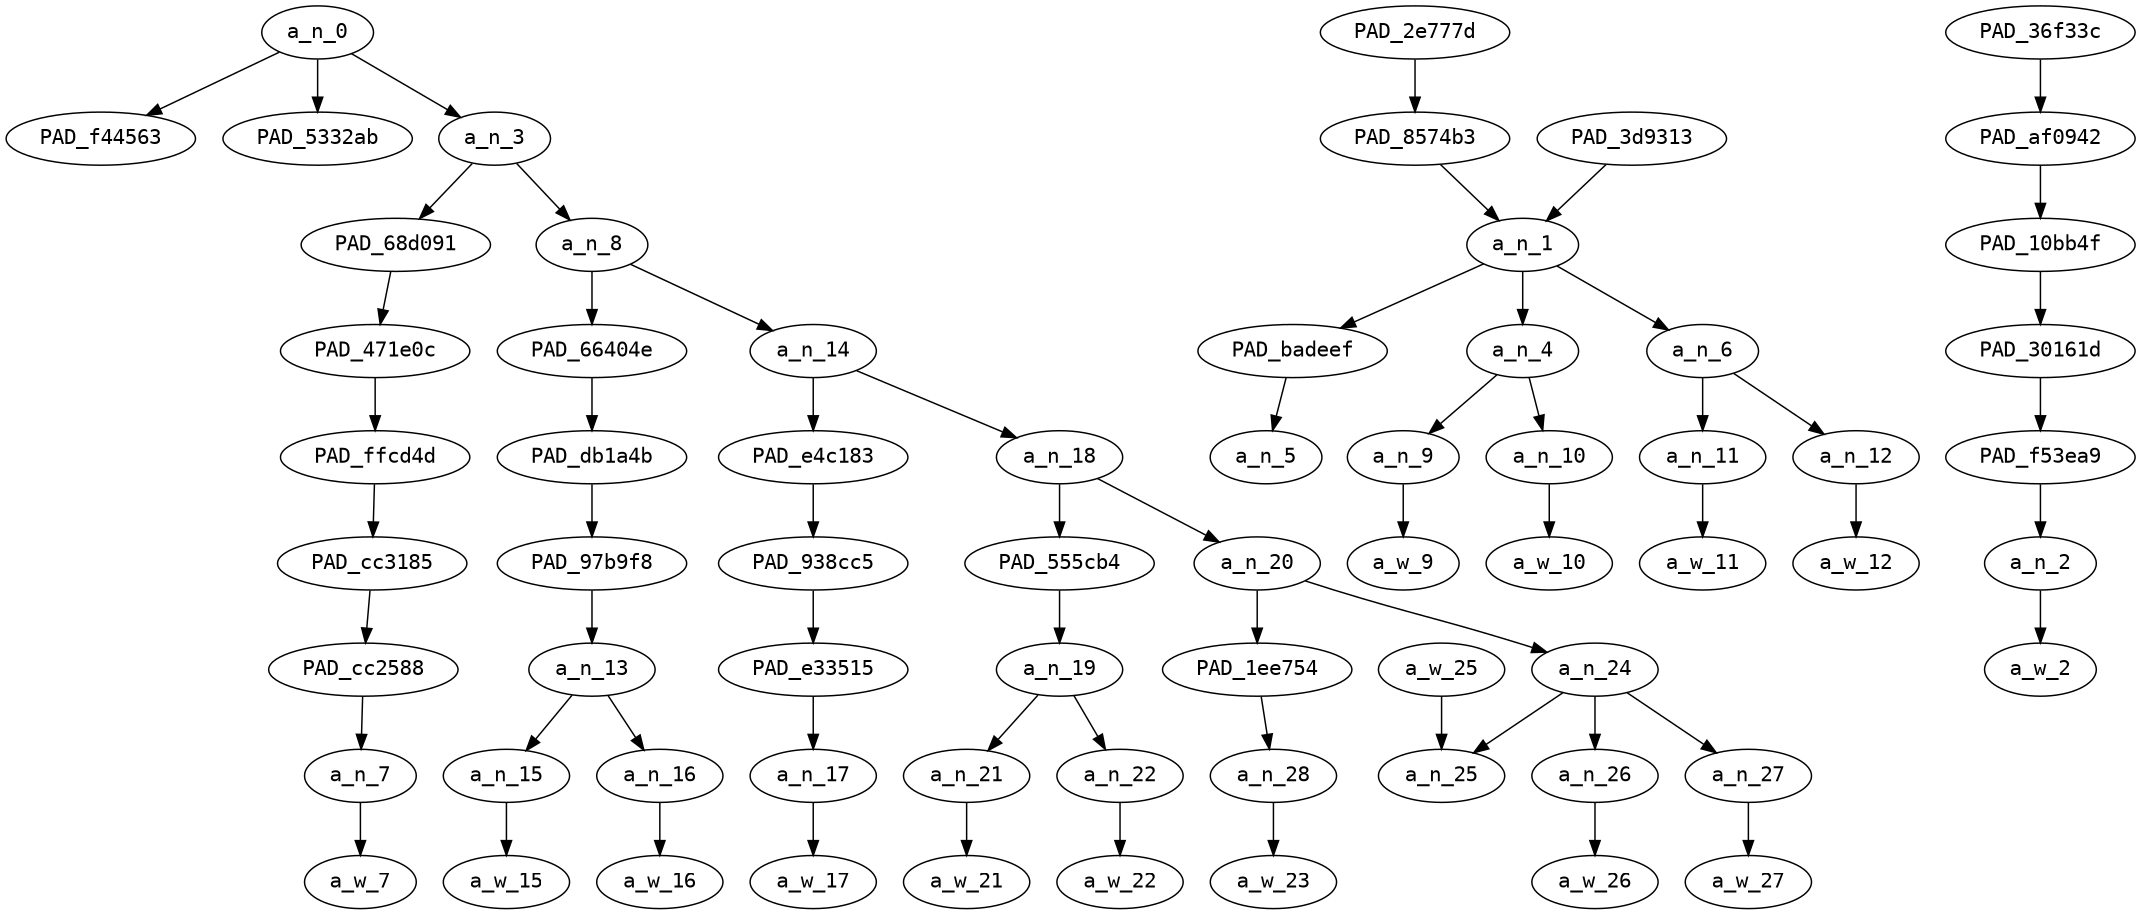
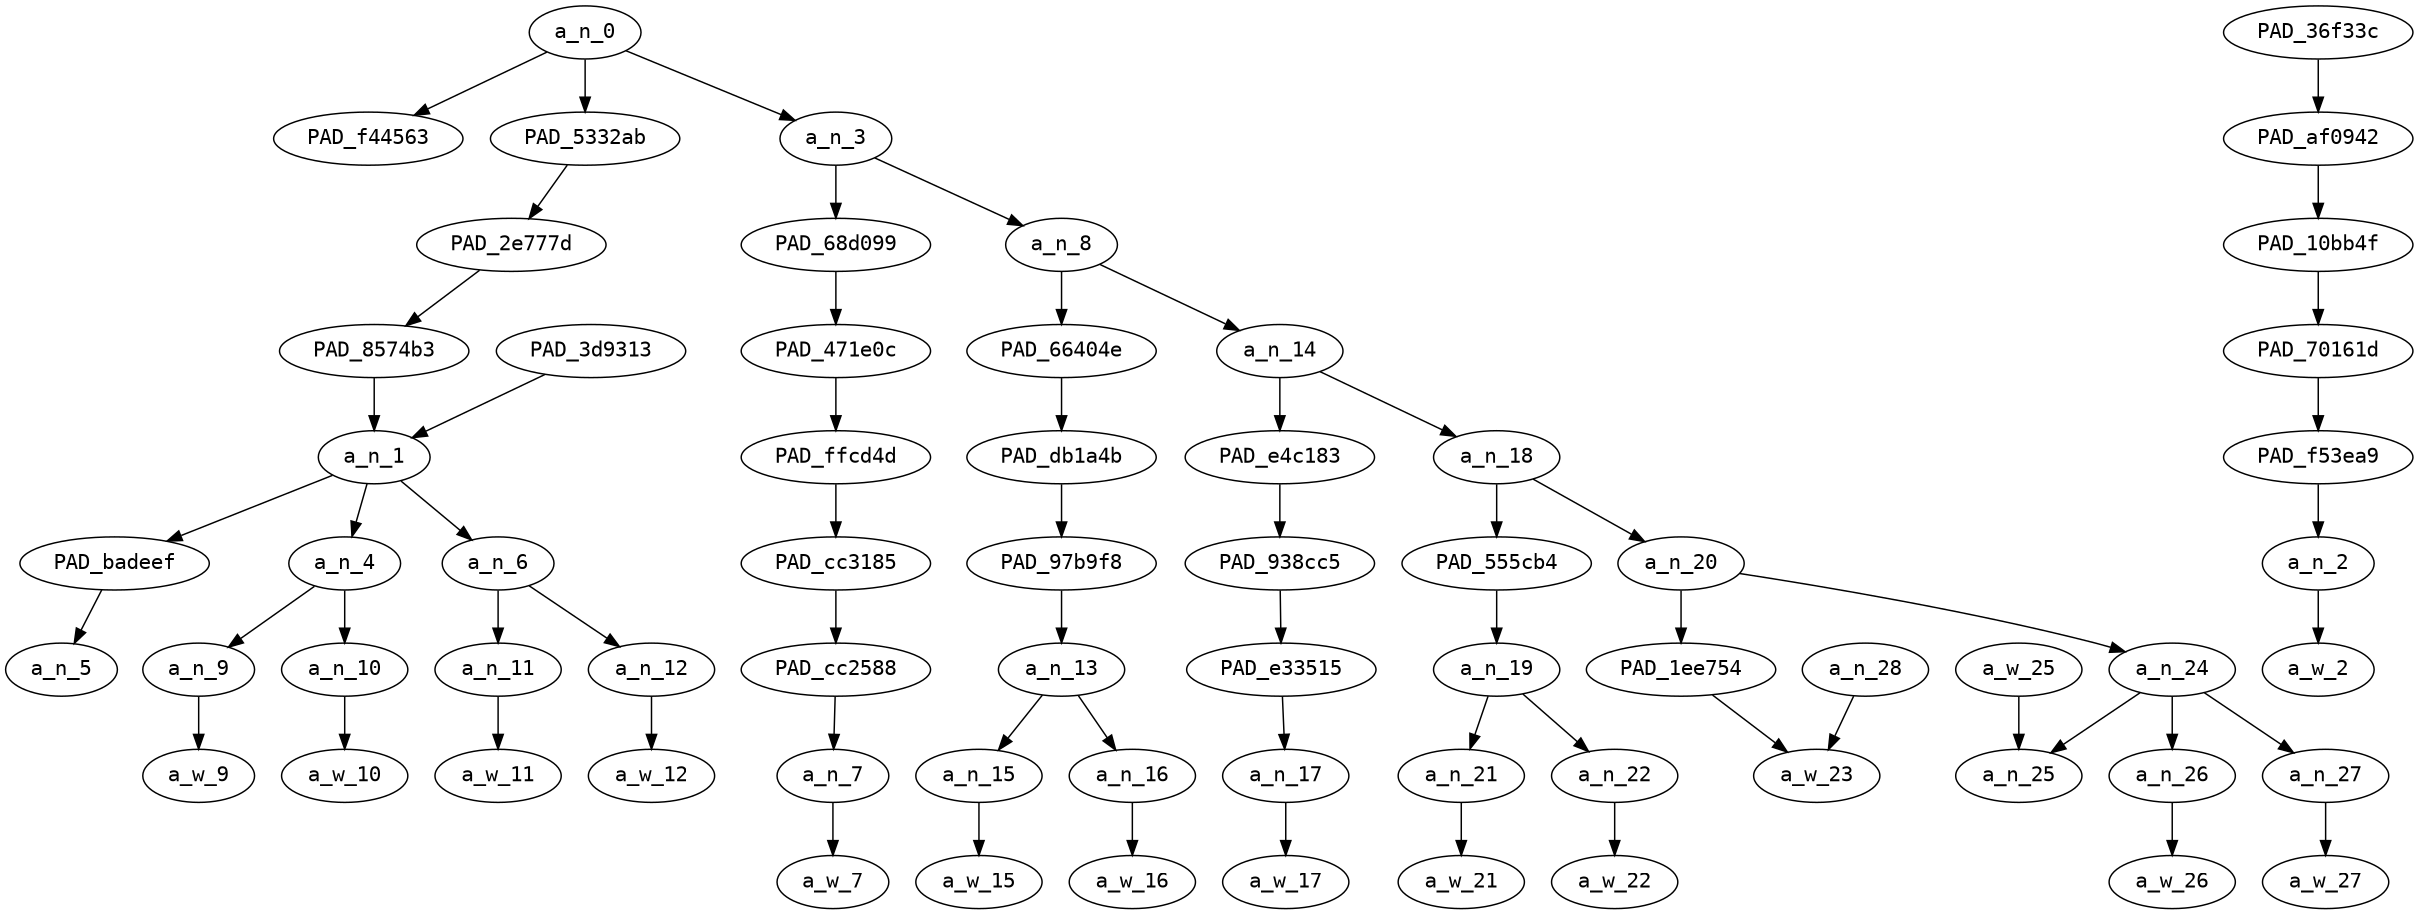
edge "PAD_5332ab" -> "PAD_2e777d": added
node "PAD_68d091": label "PAD_68d091" -> "PAD_68d099"
node "PAD_30161d": label "PAD_30161d" -> "PAD_70161d"
edge "PAD_1ee754" -> "a_n_28": now "PAD_1ee754" -> "a_w_23"
